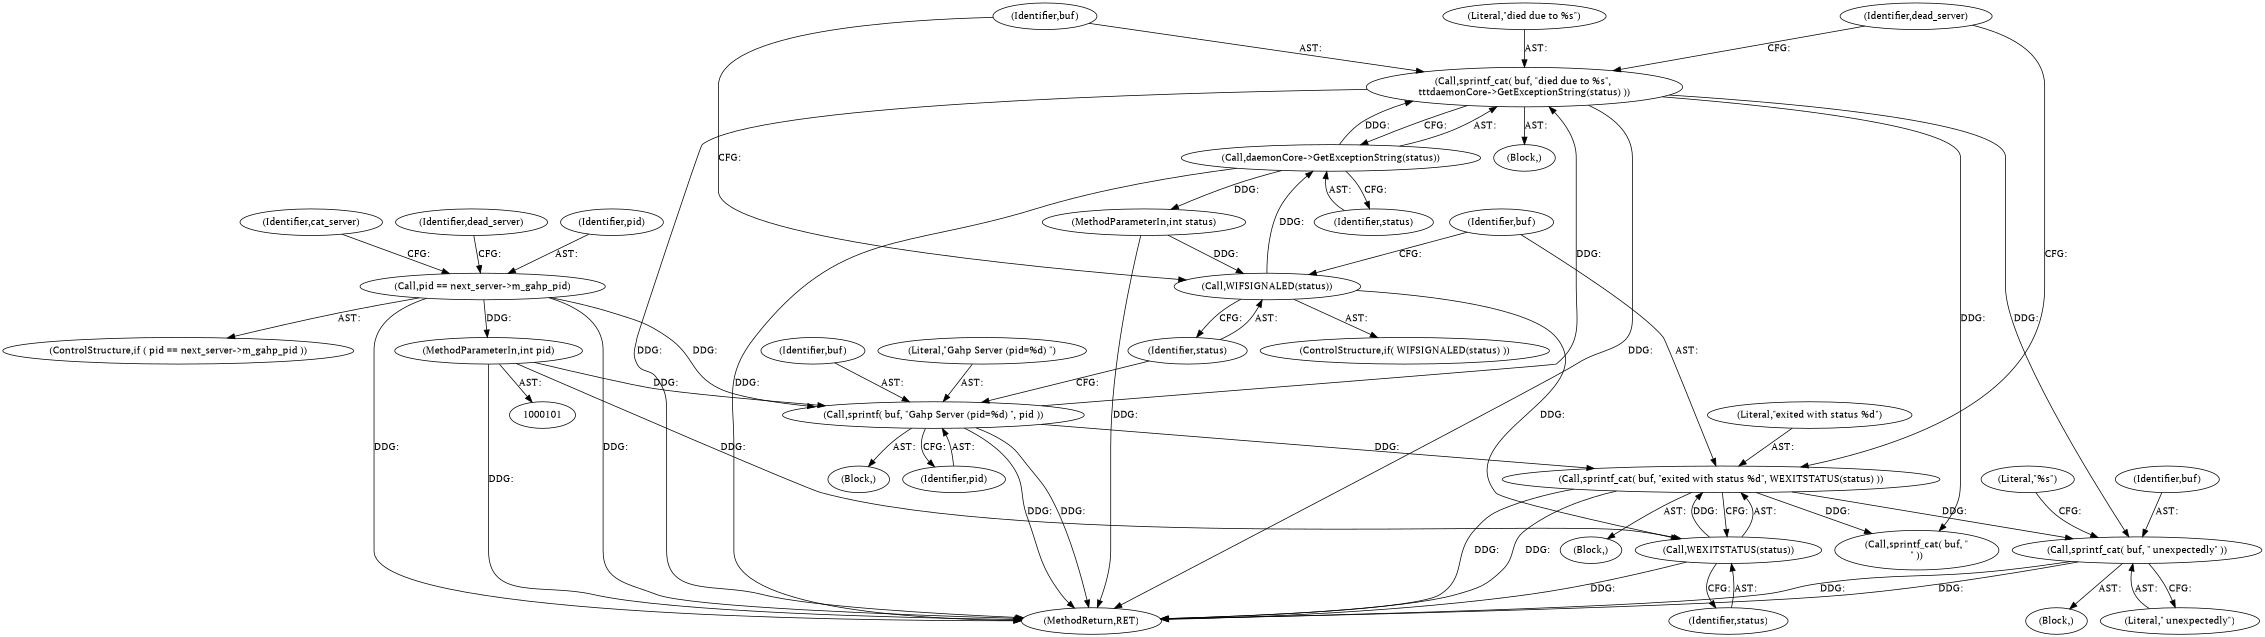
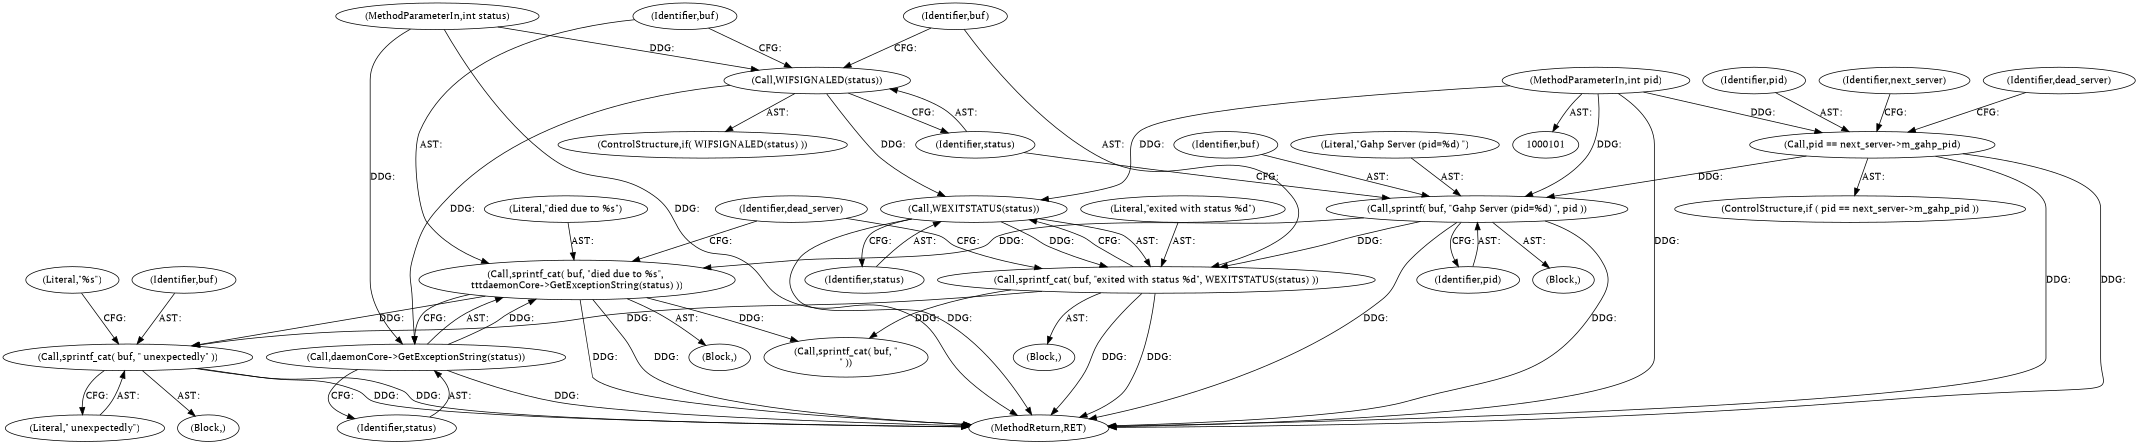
edge "(Call,daemonCore->GetExceptionString(status))" -> "(MethodParameterIn,int status)": reversed
node "(Identifier,cat_server)": label "(Identifier,cat_server)" -> "(Identifier,next_server)"
edge "(Call,pid == next_server->m_gahp_pid)" -> "(MethodParameterIn,int pid)": reversed
